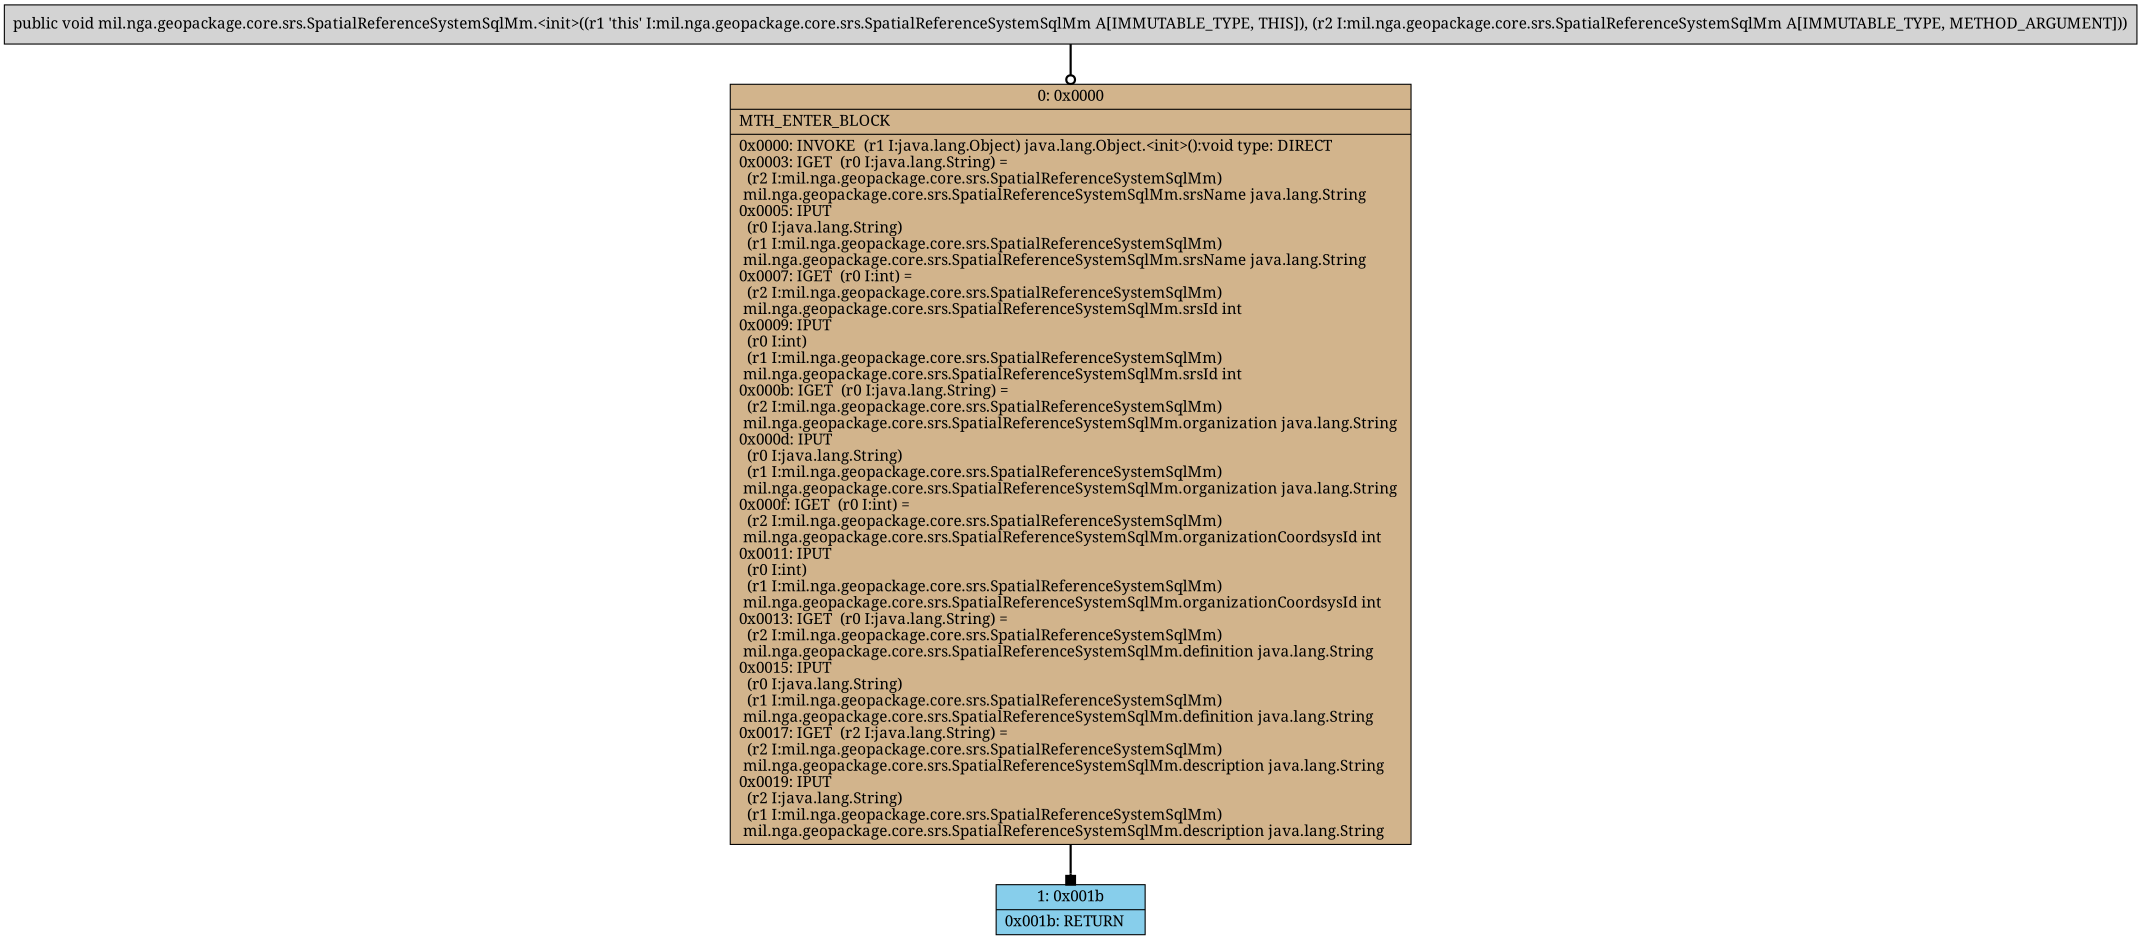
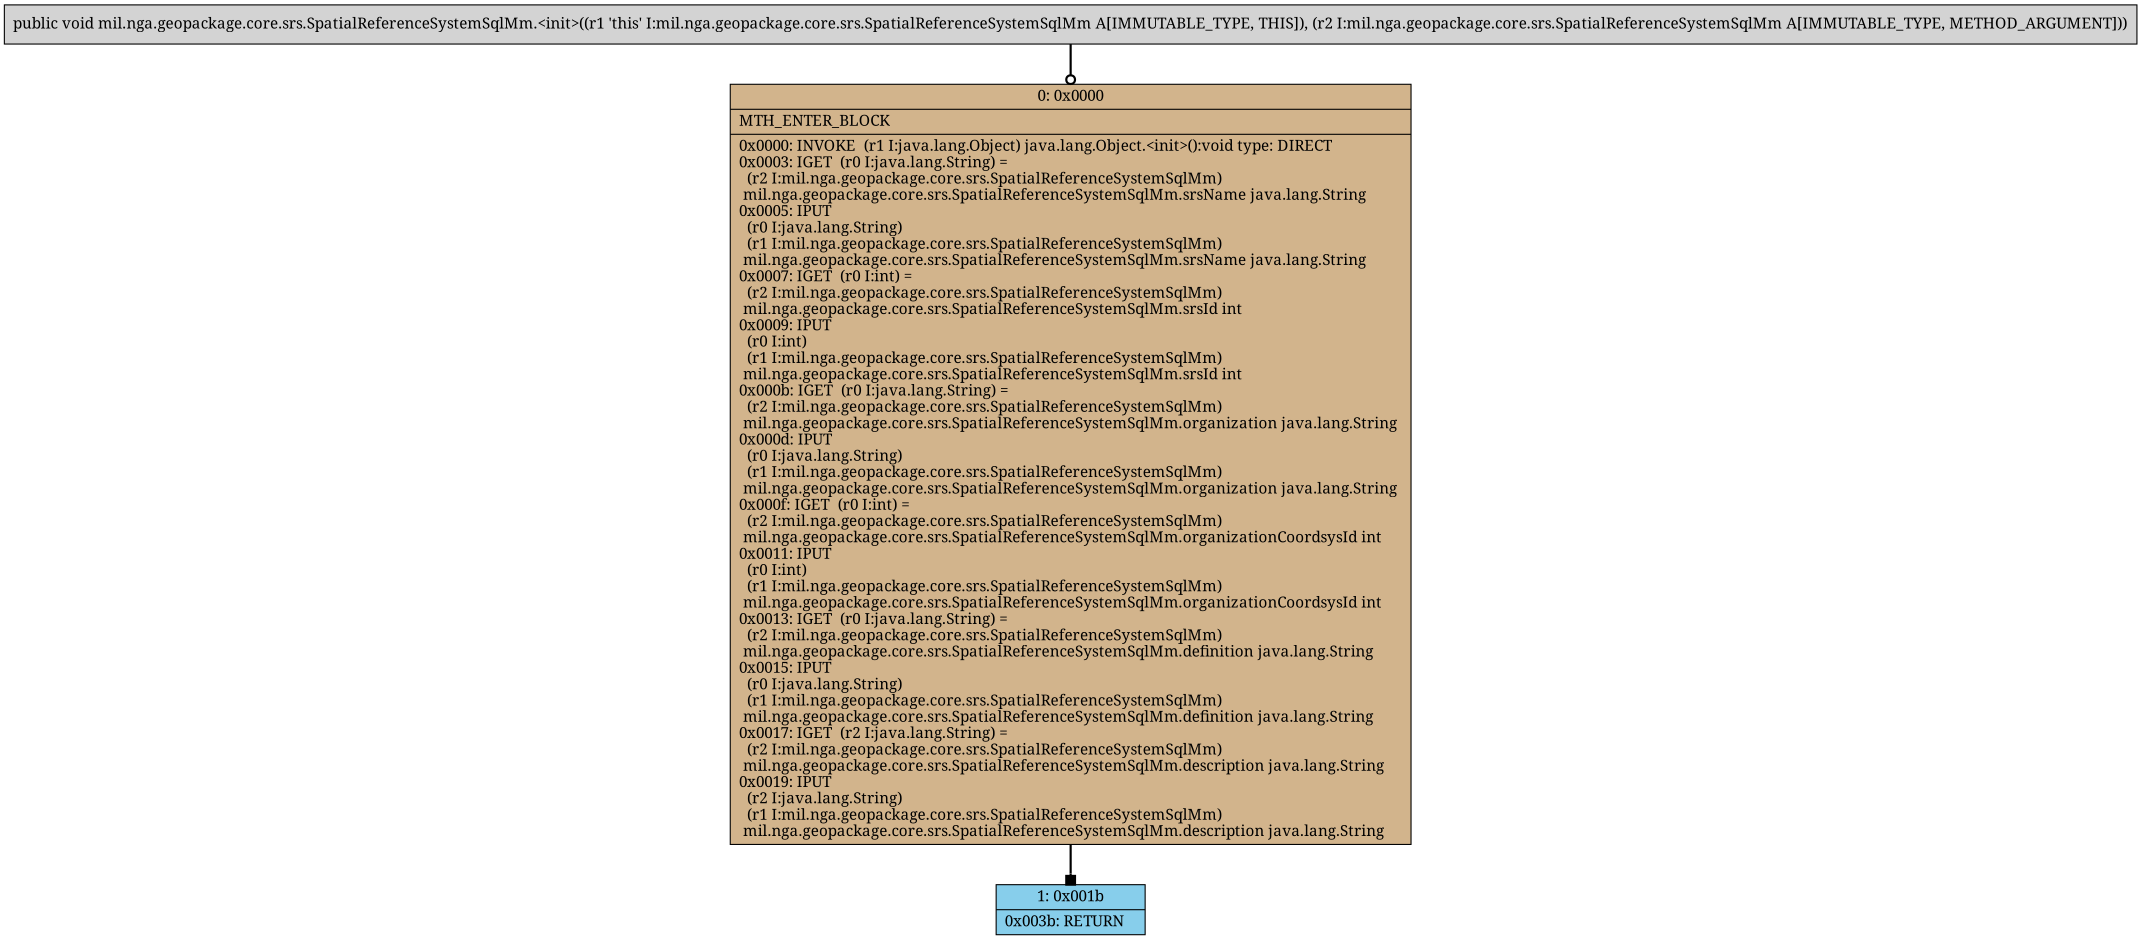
node "1: 0x001b": text "0x001b: RETURN" -> "0x003b: RETURN"
